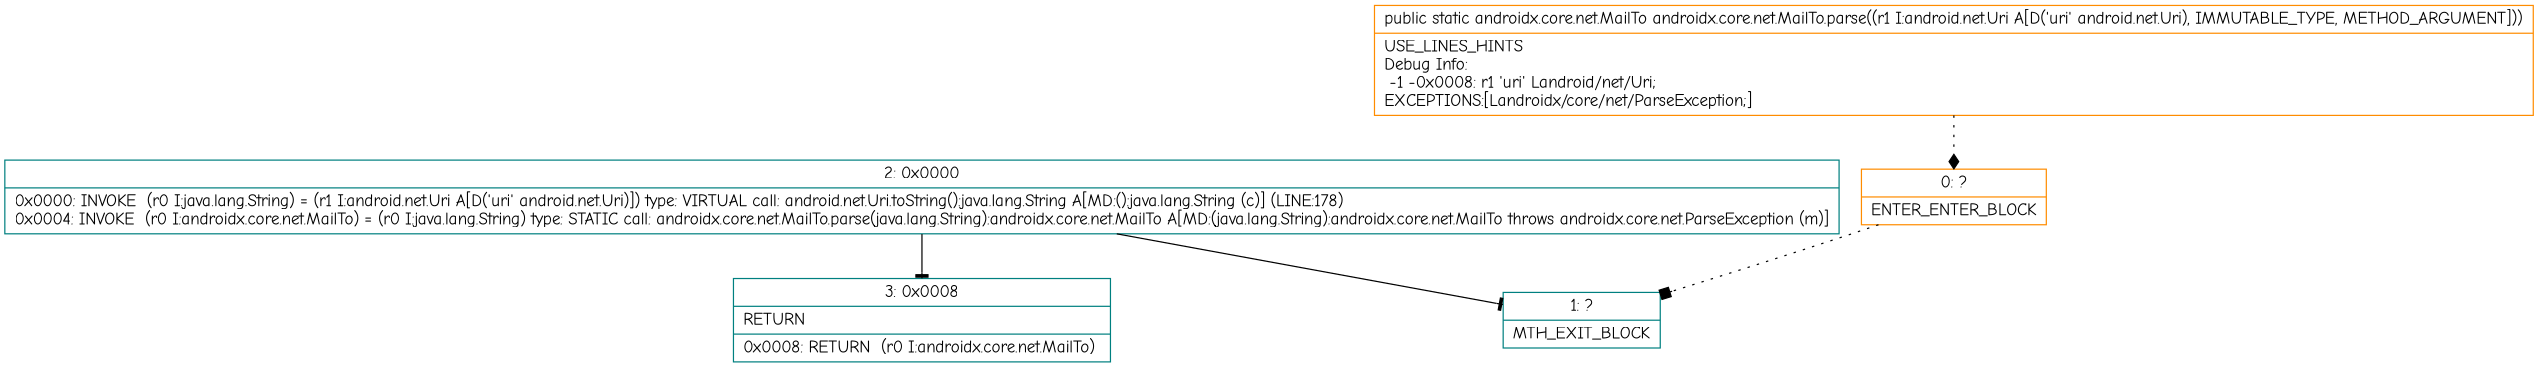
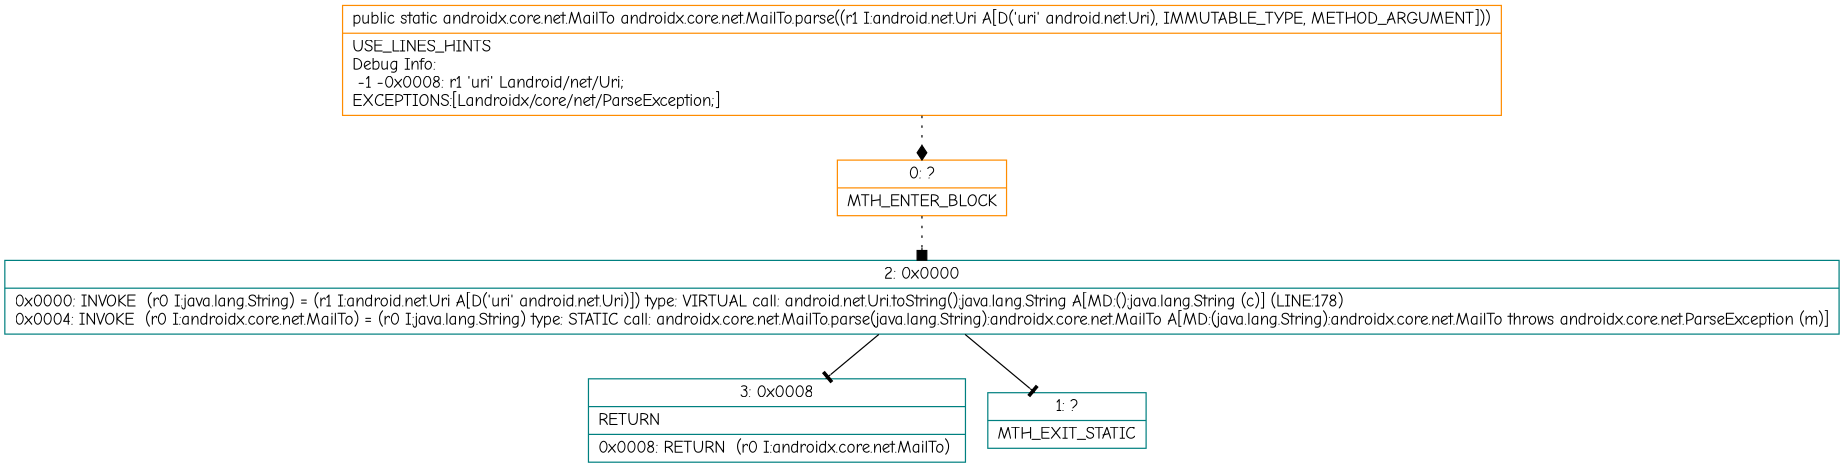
node "0: ?": text "ENTER_ENTER_BLOCK" -> "MTH_ENTER_BLOCK"
edge "0: ?" -> "1: ?": now "0: ?" -> "2: 0x0000"
node "1: ?": text "MTH_EXIT_BLOCK" -> "MTH_EXIT_STATIC"
